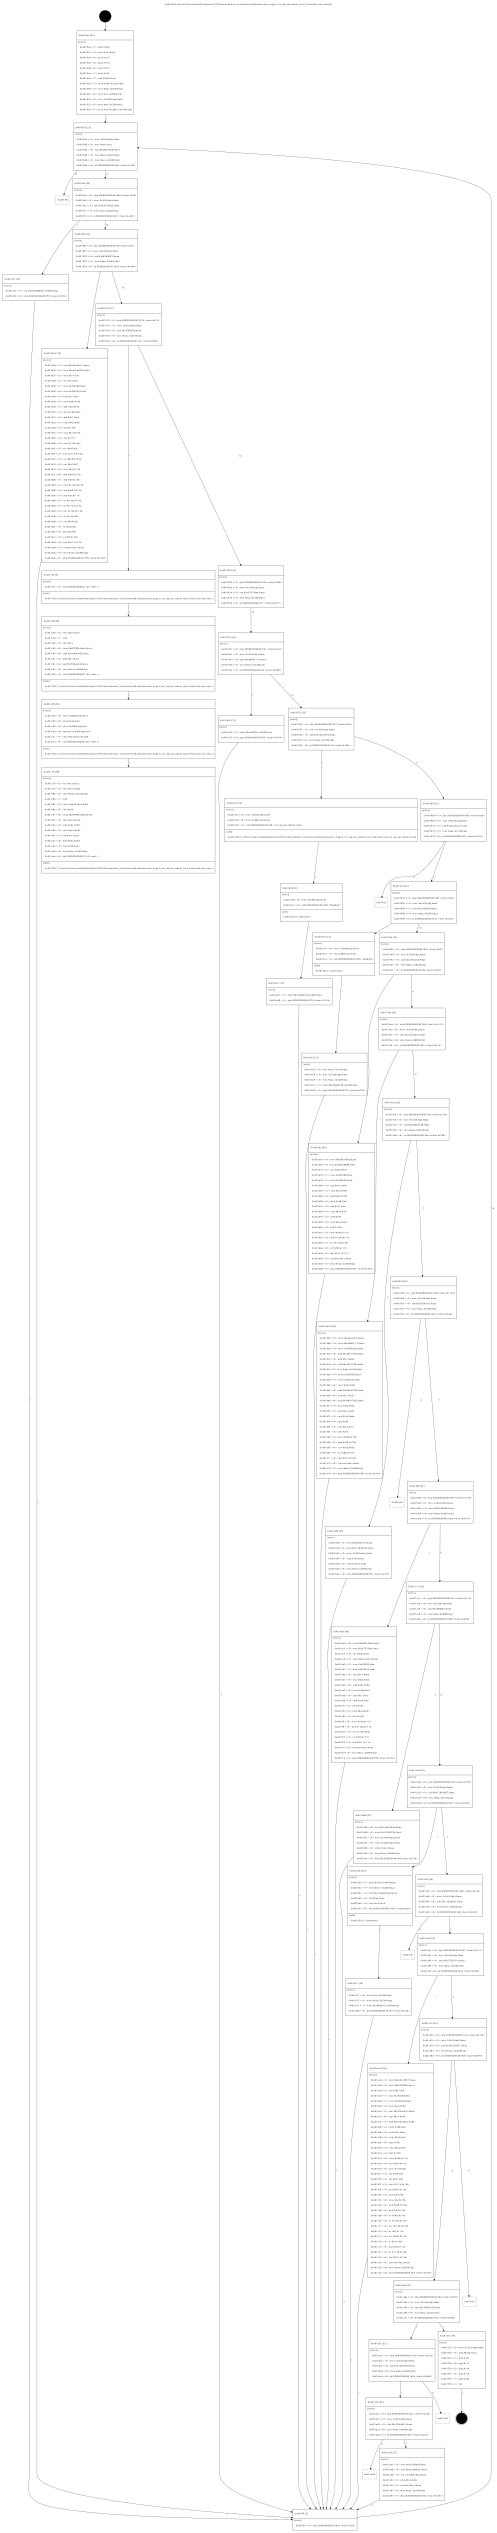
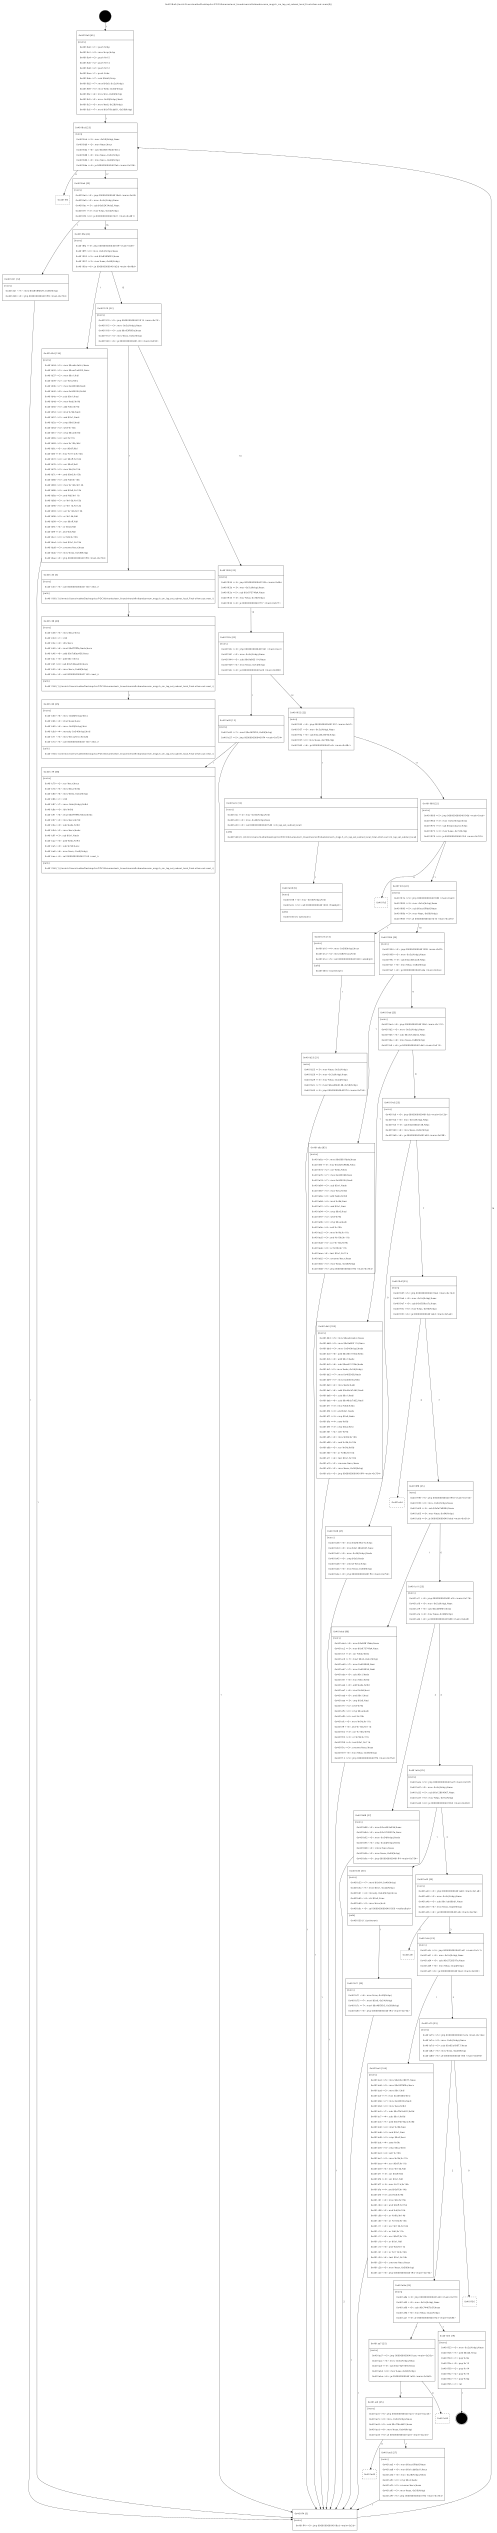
edge "0x401c60 [25]" -> "0x401c79 [58]": now "0x401e20 [12]" -> "0x401c79 [58]"
node "0x401e41 [12]": removed
